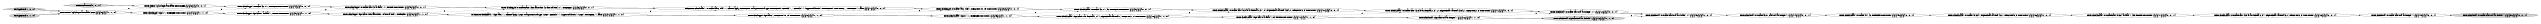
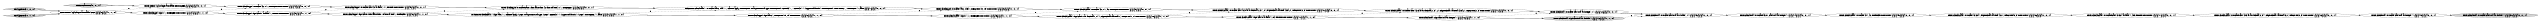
node "testSignFunc['0', '1', '0']": shape ellipse -> diamond
